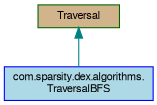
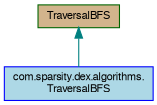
node "Traversal": label "Traversal" -> "TraversalBFS"
